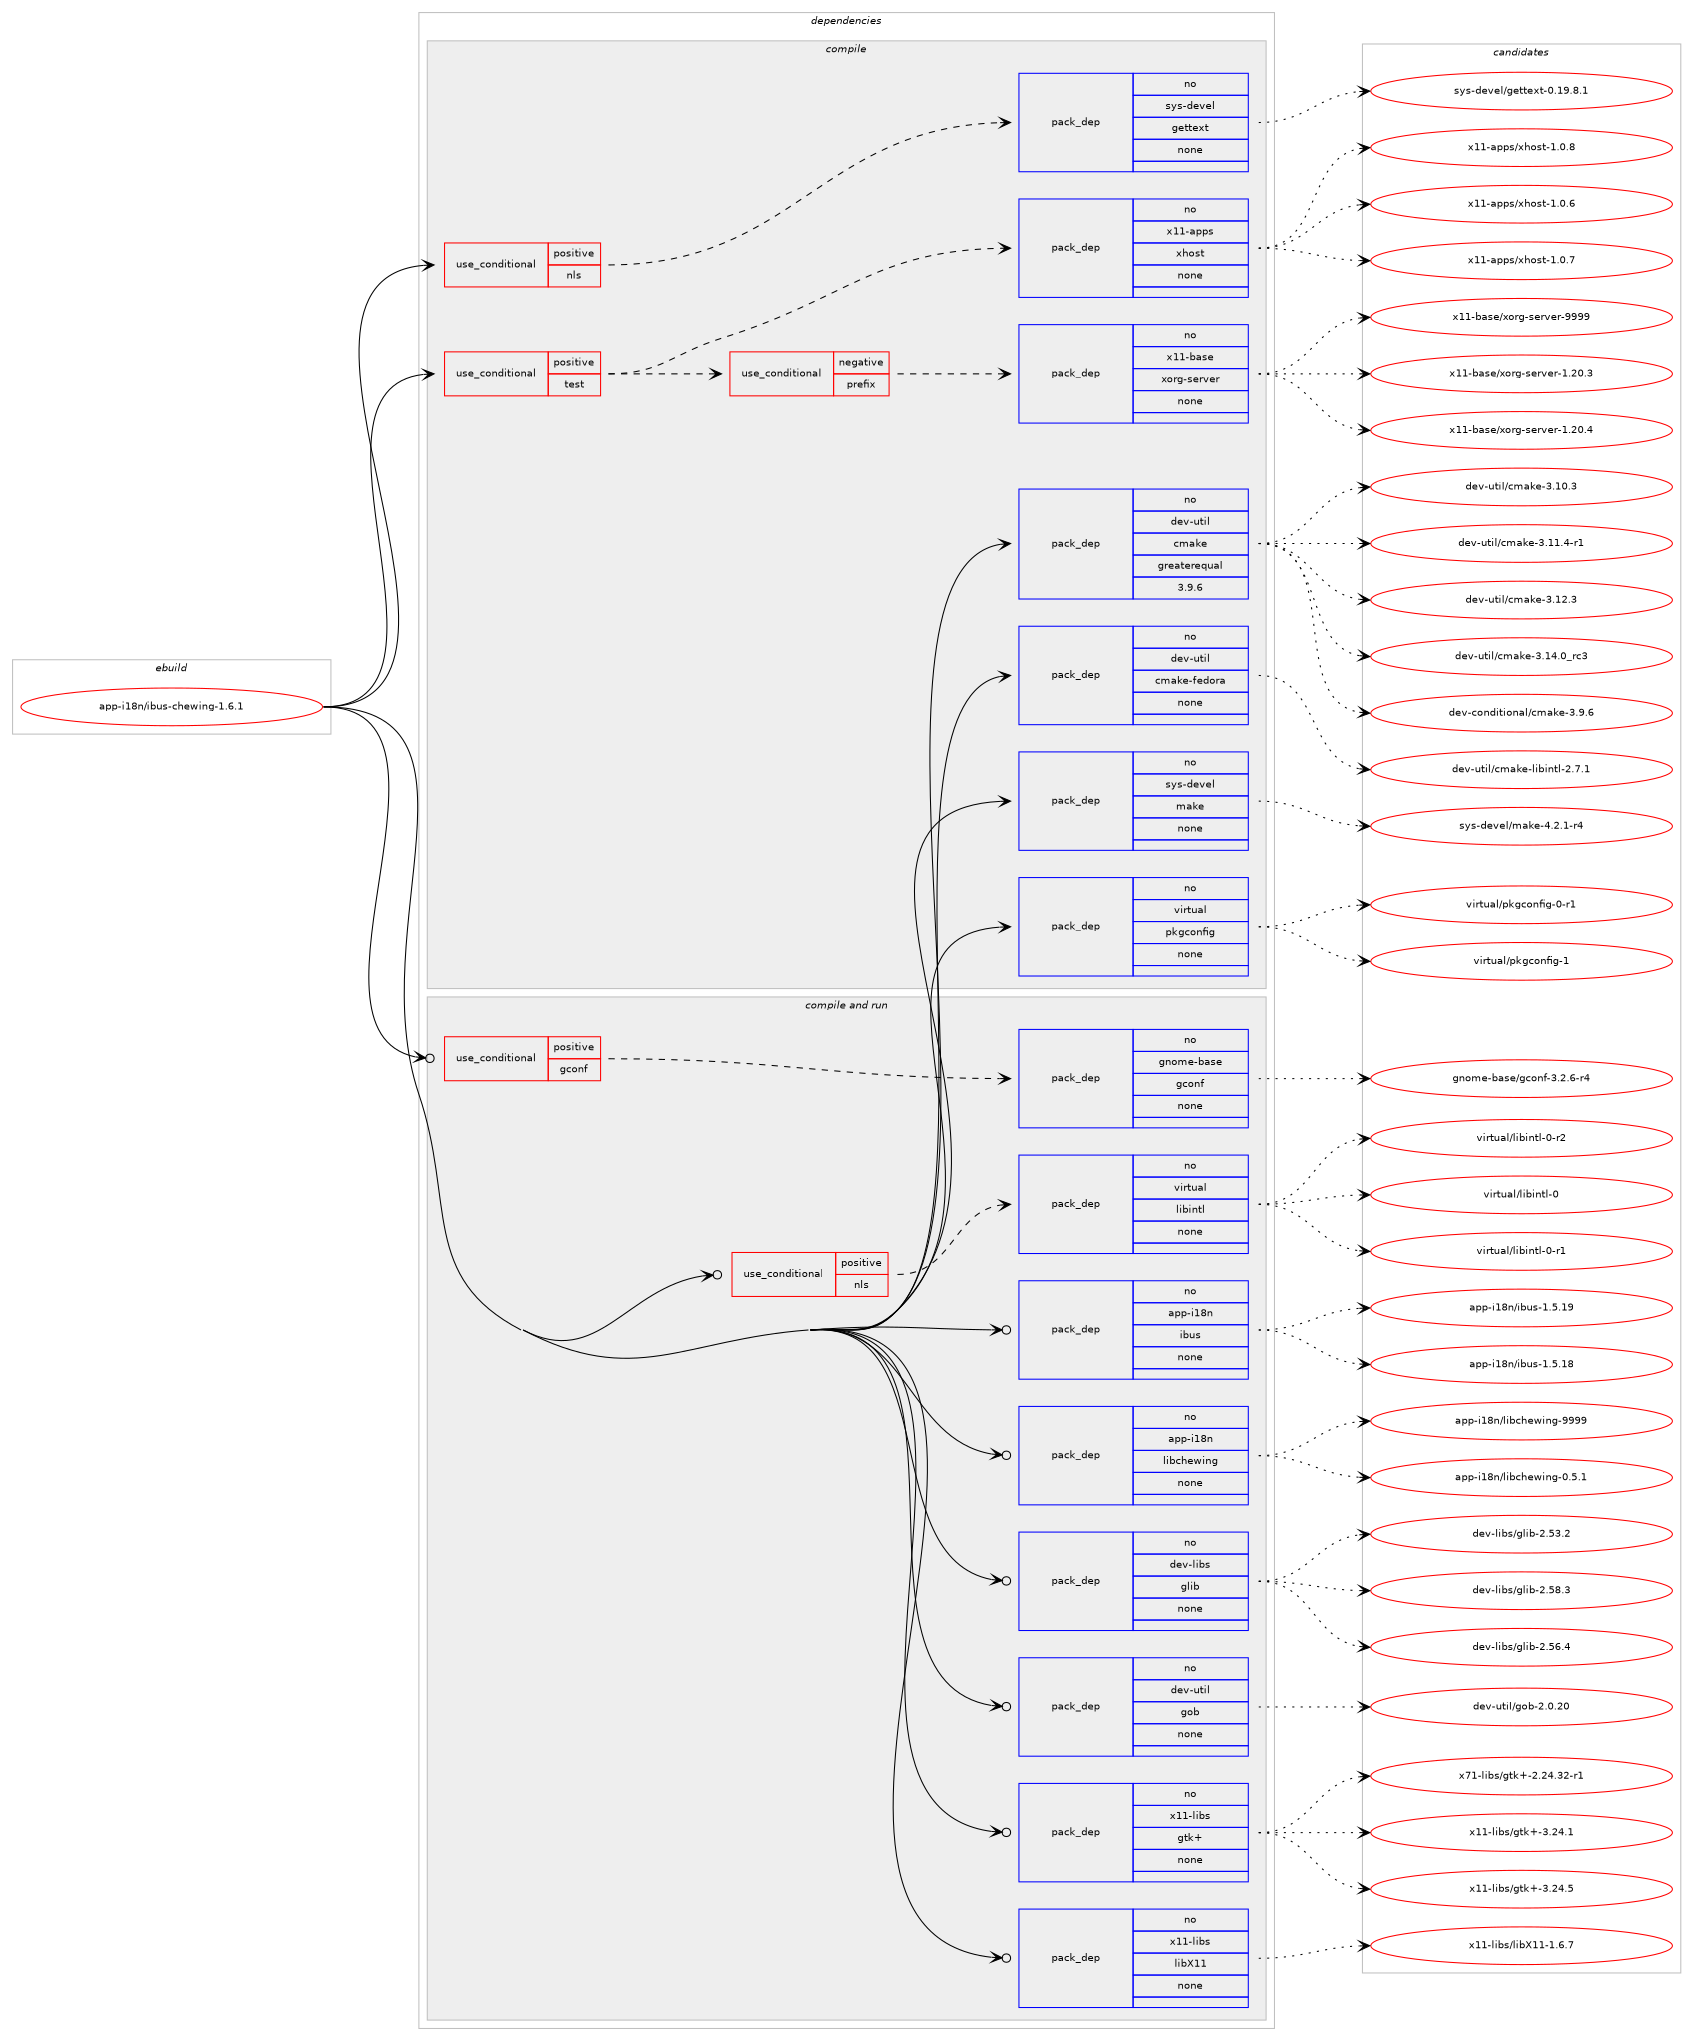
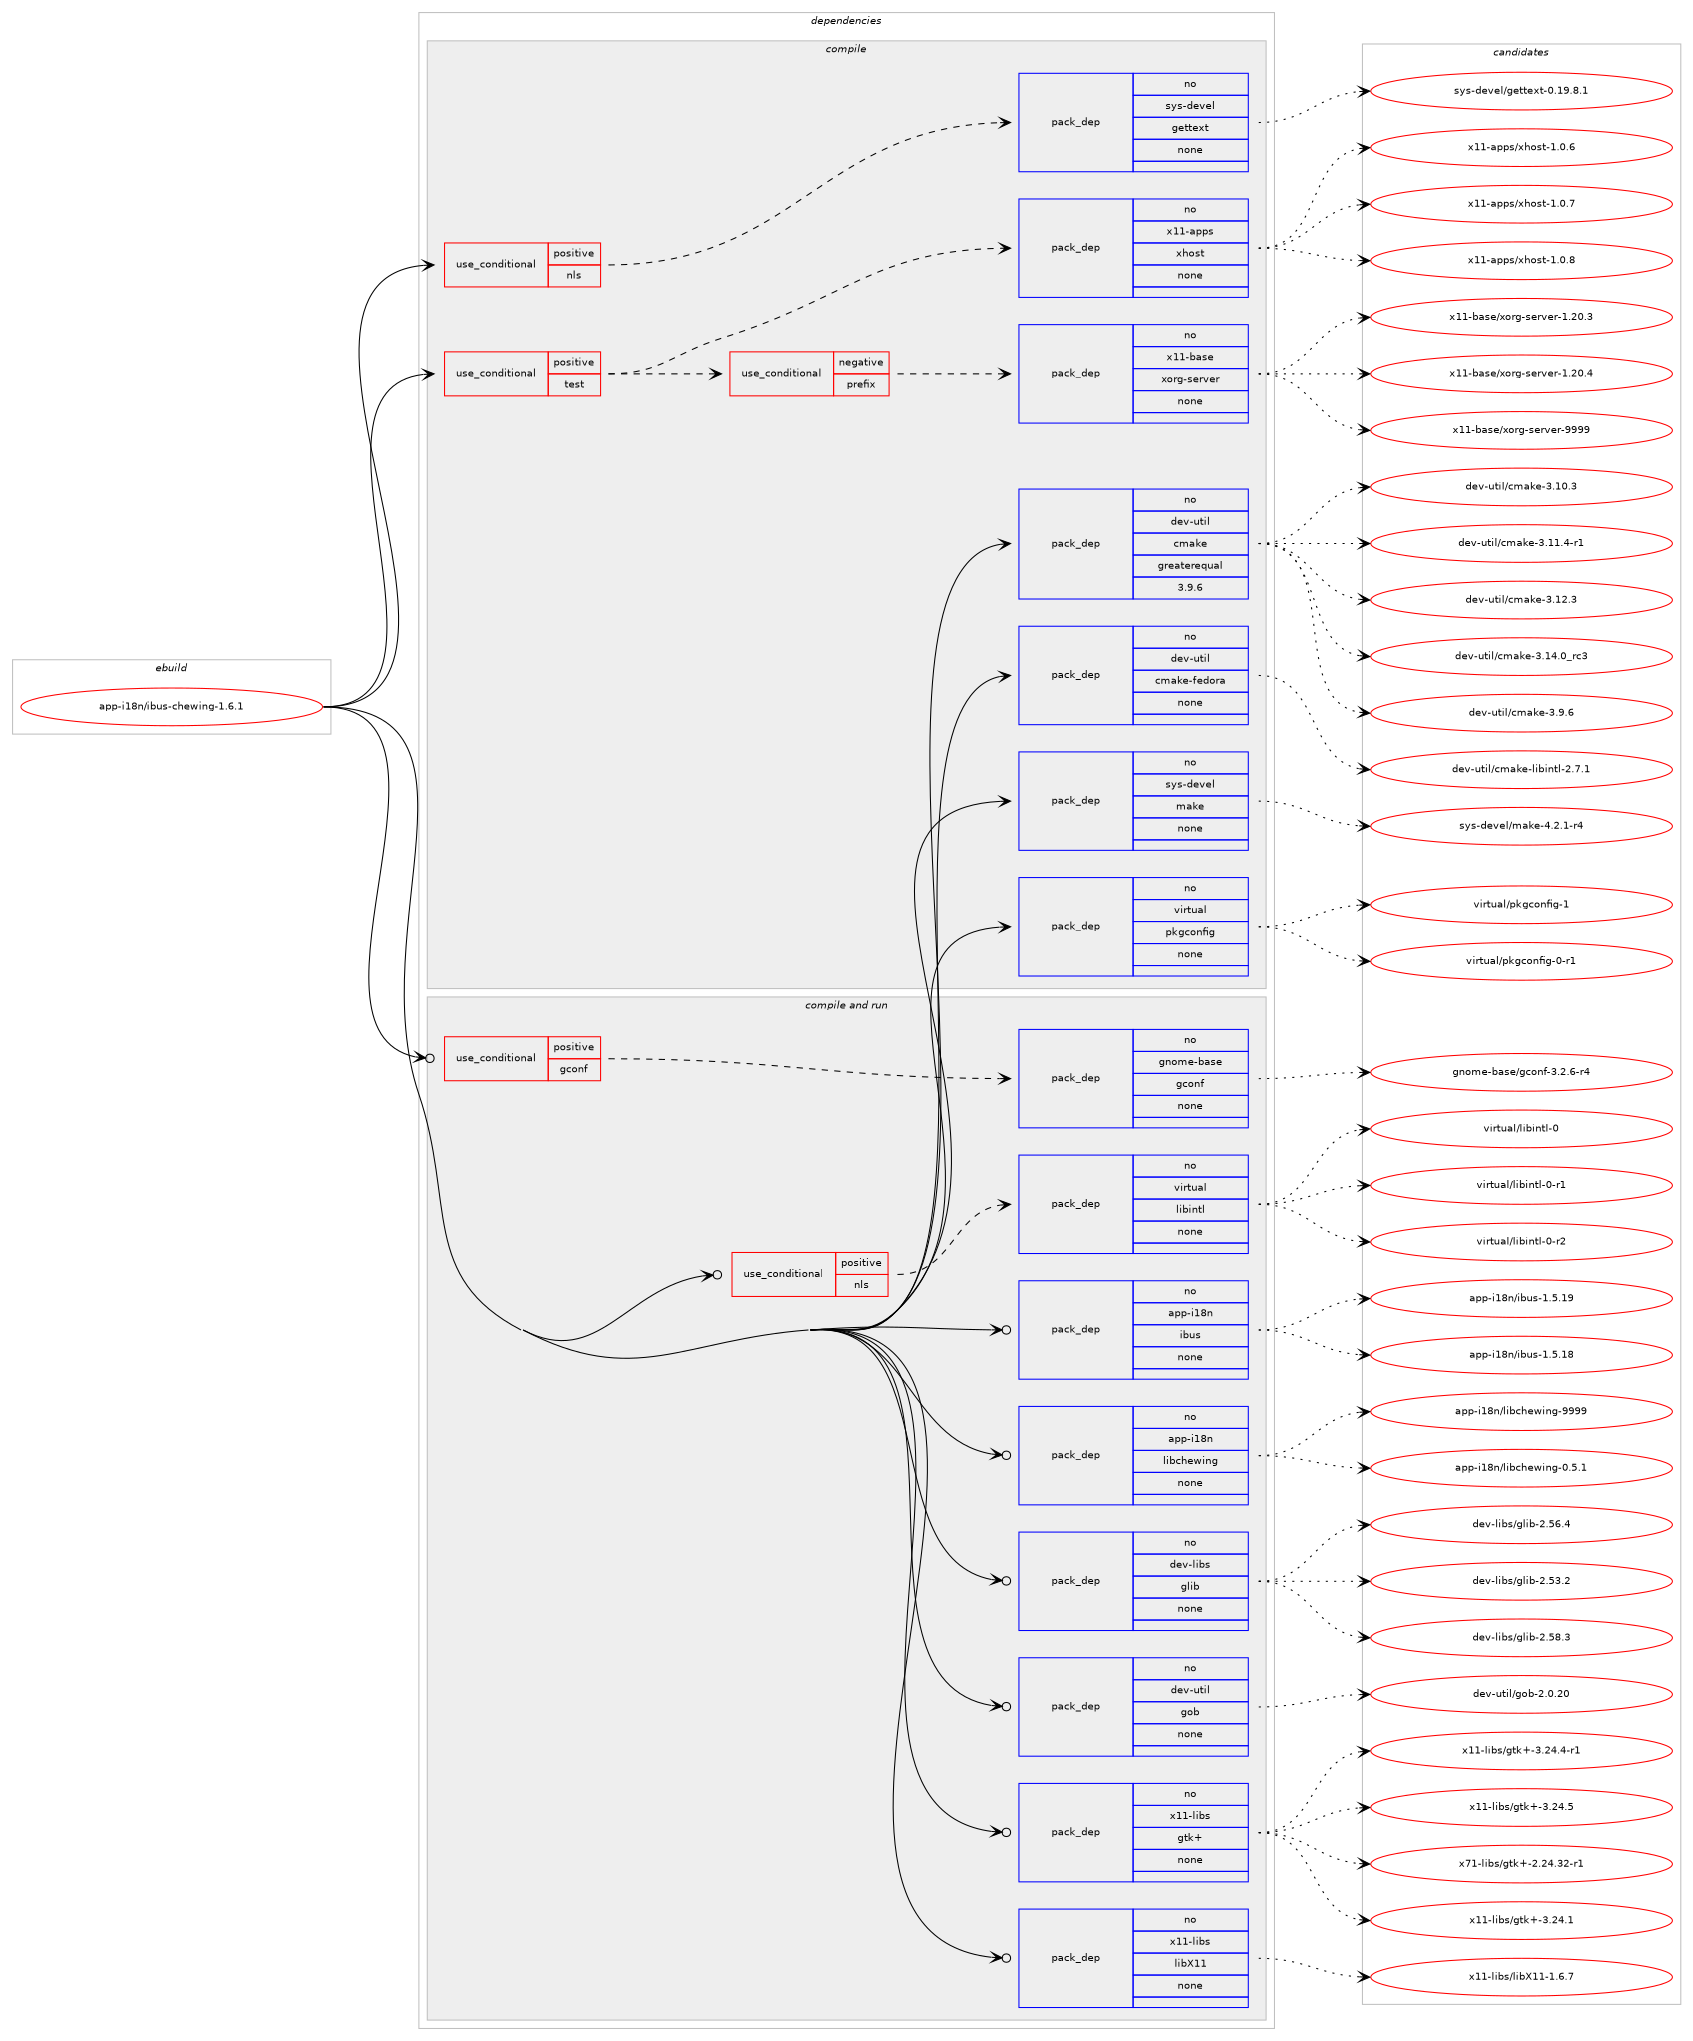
node "dev-conditional/cmake-3.9.6": label "dev-conditional/cmake-3.9.6" -> "dev-util/cmake-3.9.6"
node "x11-libs/gtk+-3.24.4-r1": added
